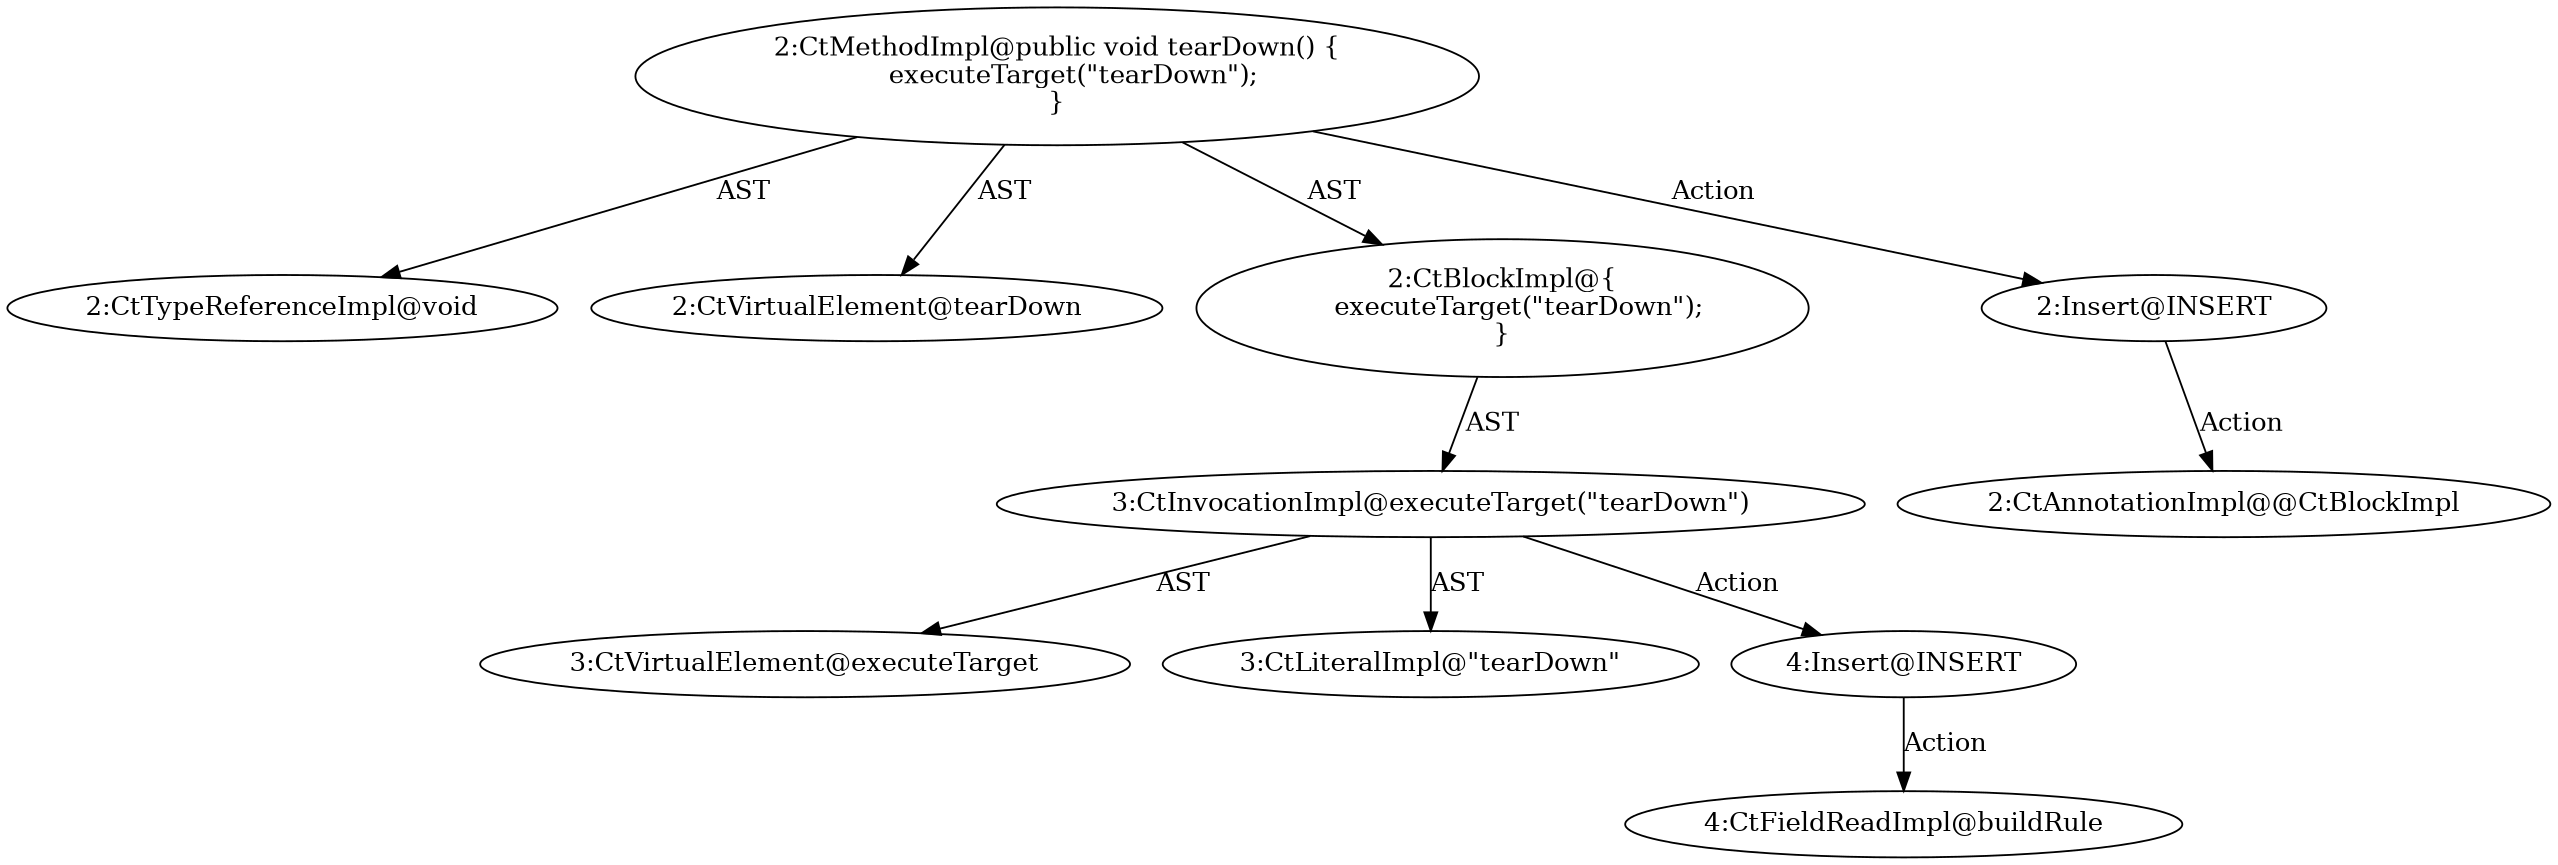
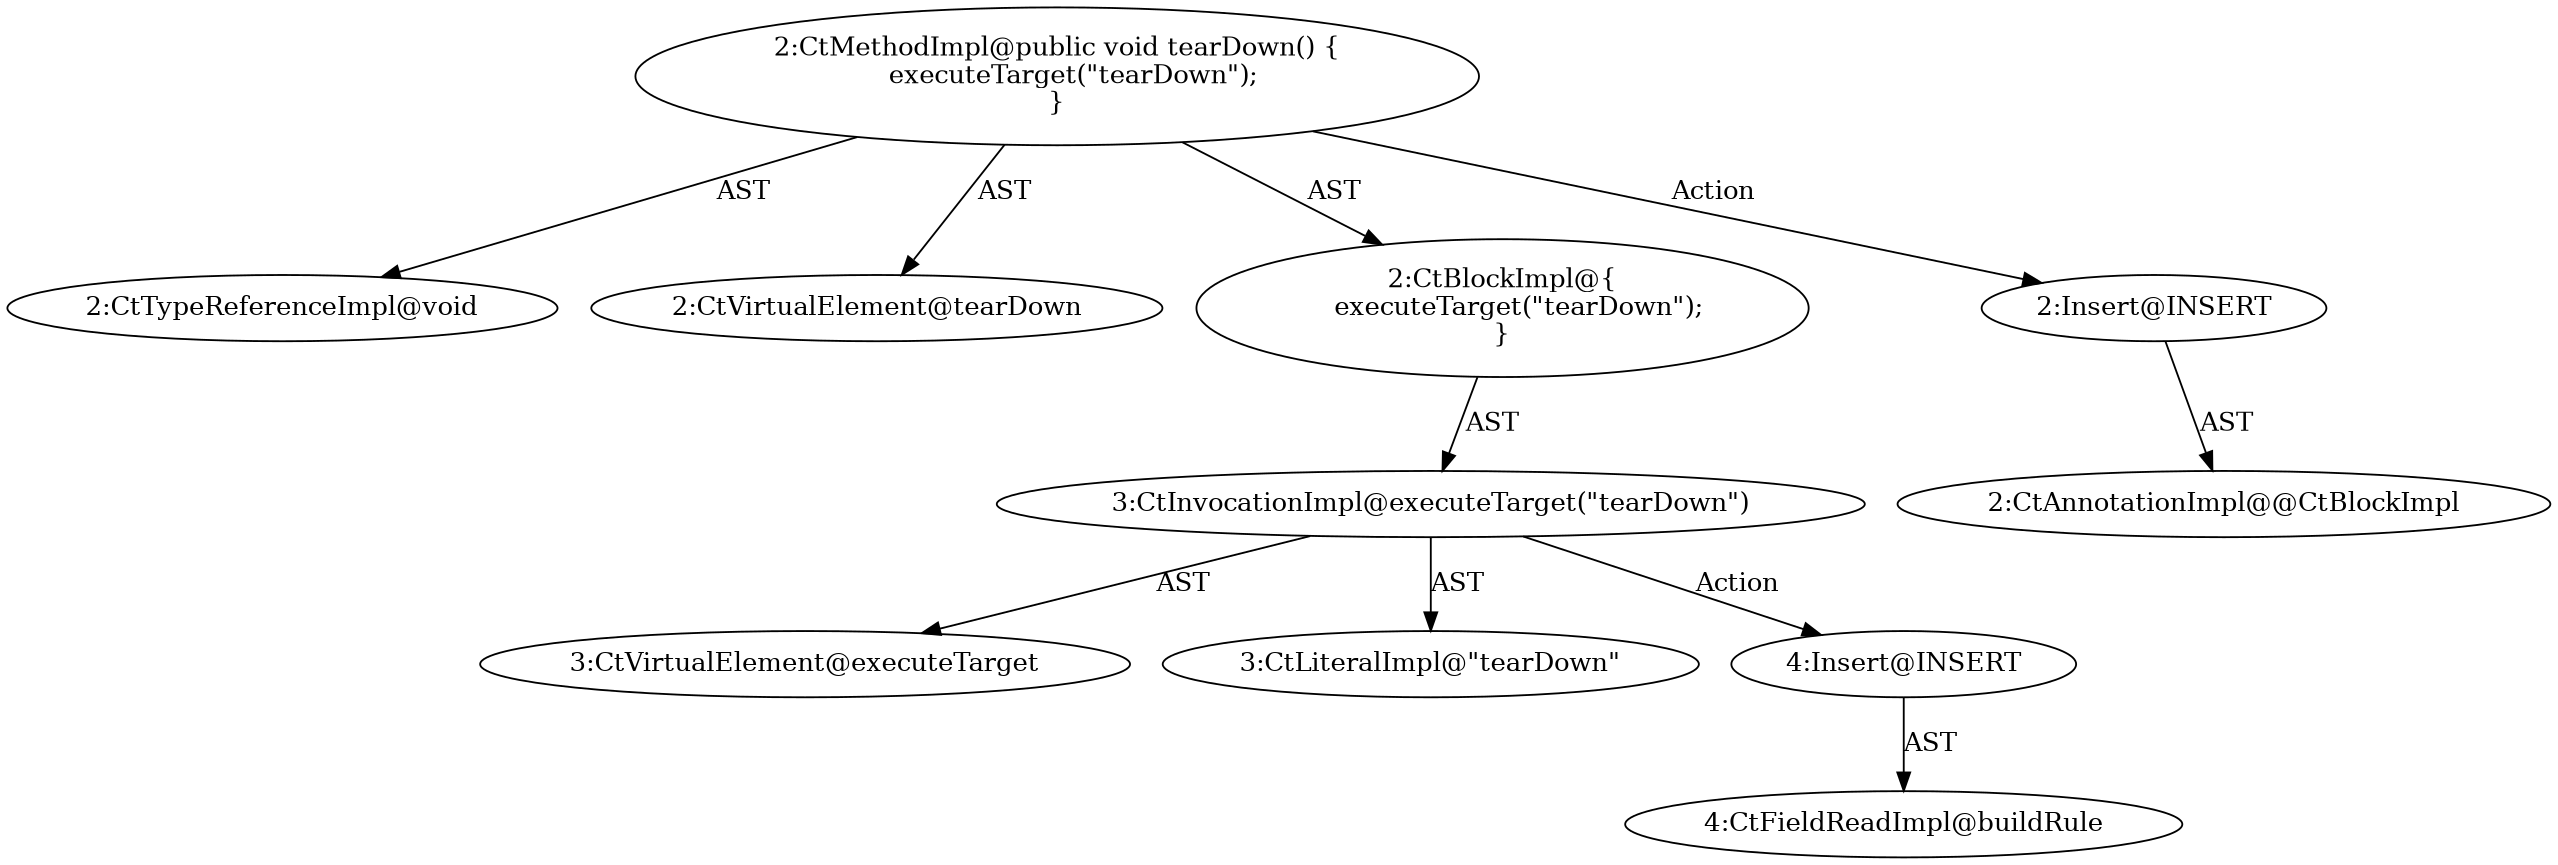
edge "2:Insert@INSERT" -> "2:CtAnnotationImpl@@CtBlockImpl": label "Action" -> "AST"
edge "4:Insert@INSERT" -> "4:CtFieldReadImpl@buildRule": label "Action" -> "AST"
